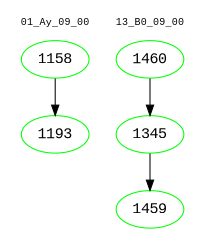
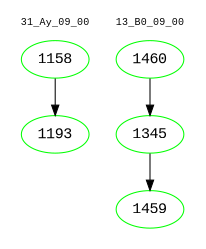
cluster "01_Ay_09_00": label "01_Ay_09_00" -> "31_Ay_09_00"
